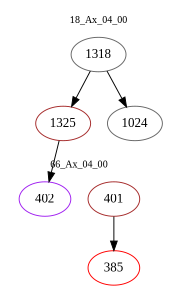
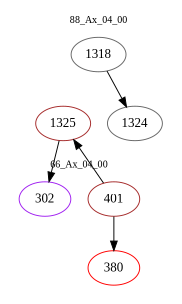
cluster "18_Ax_04_00": label "18_Ax_04_00" -> "88_Ax_04_00"
edge "1318" -> "1325": now "401" -> "1325"
node "1024": label "1024" -> "1324"
node "402": label "402" -> "302"
node "385": label "385" -> "380"
